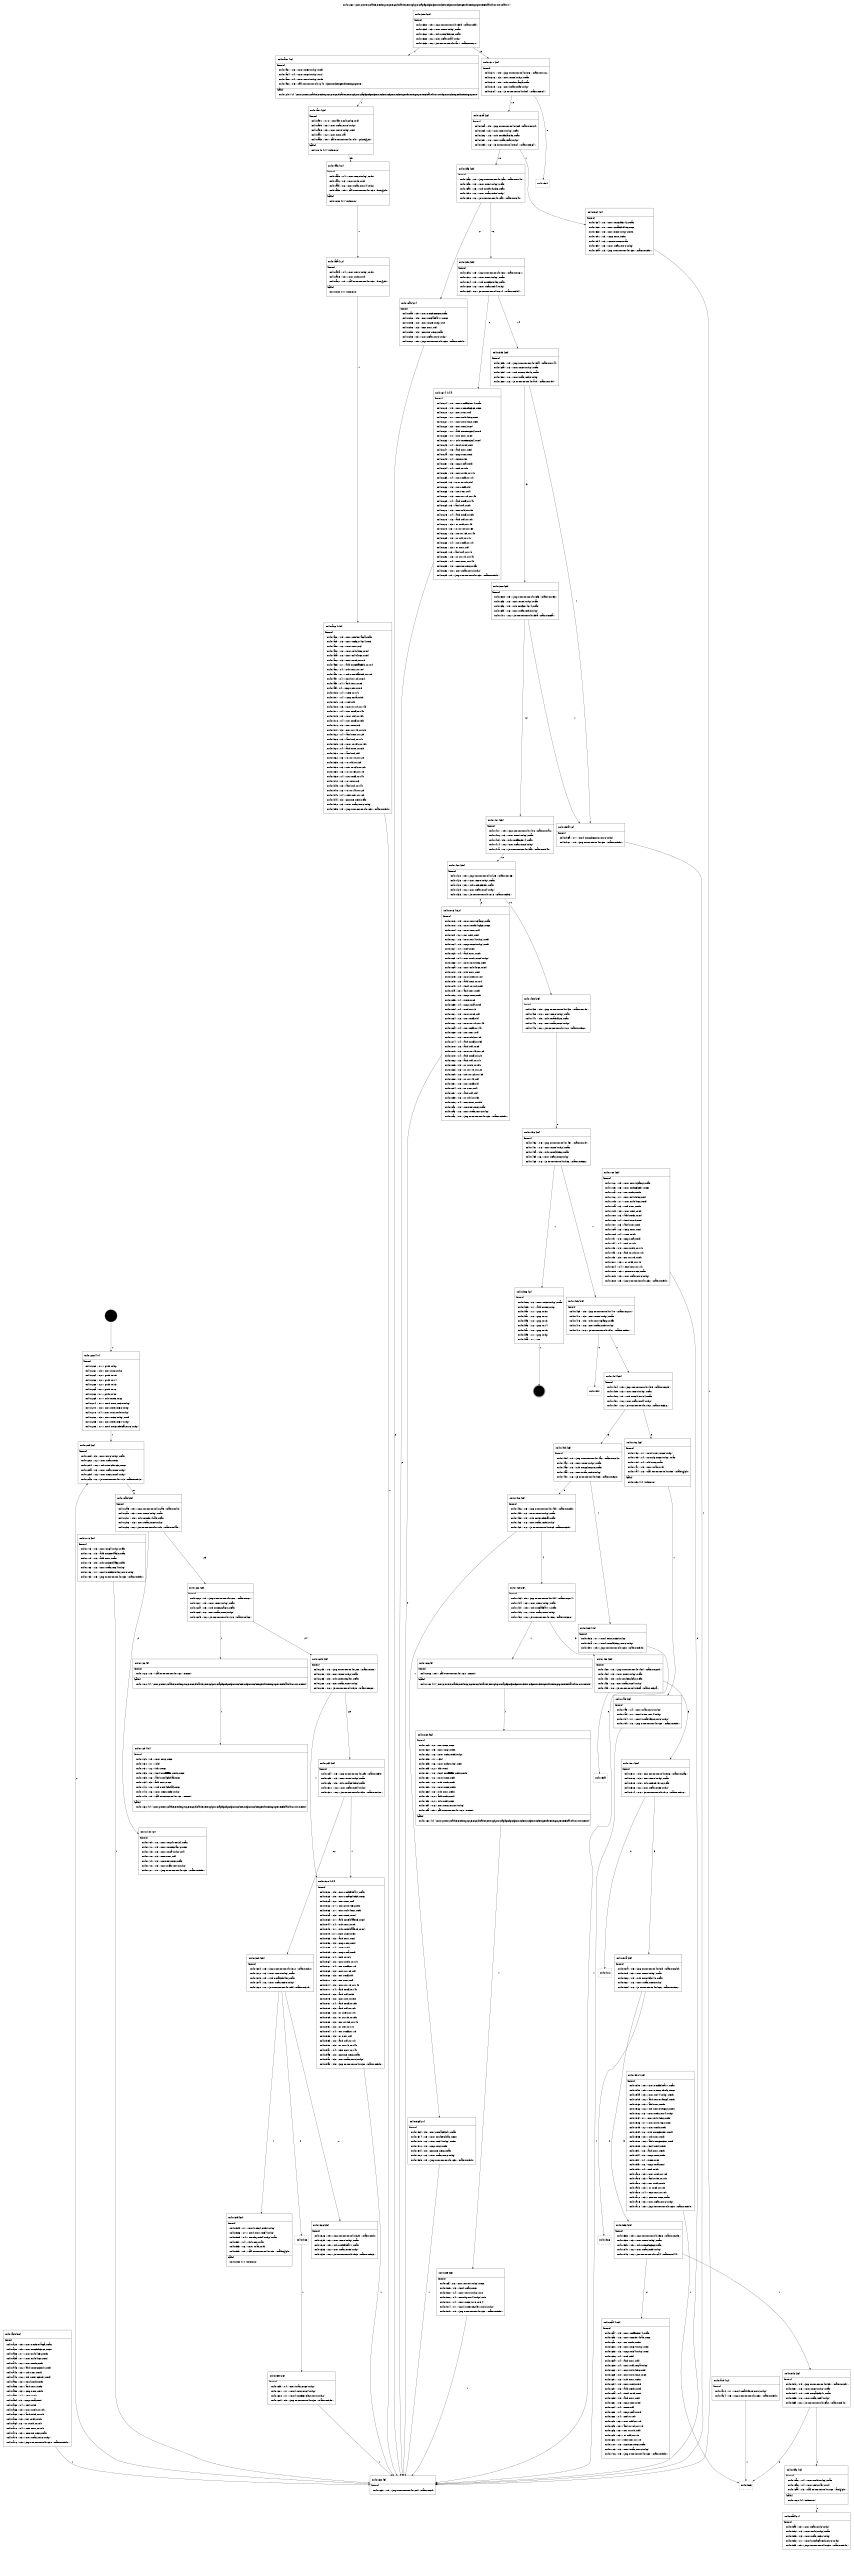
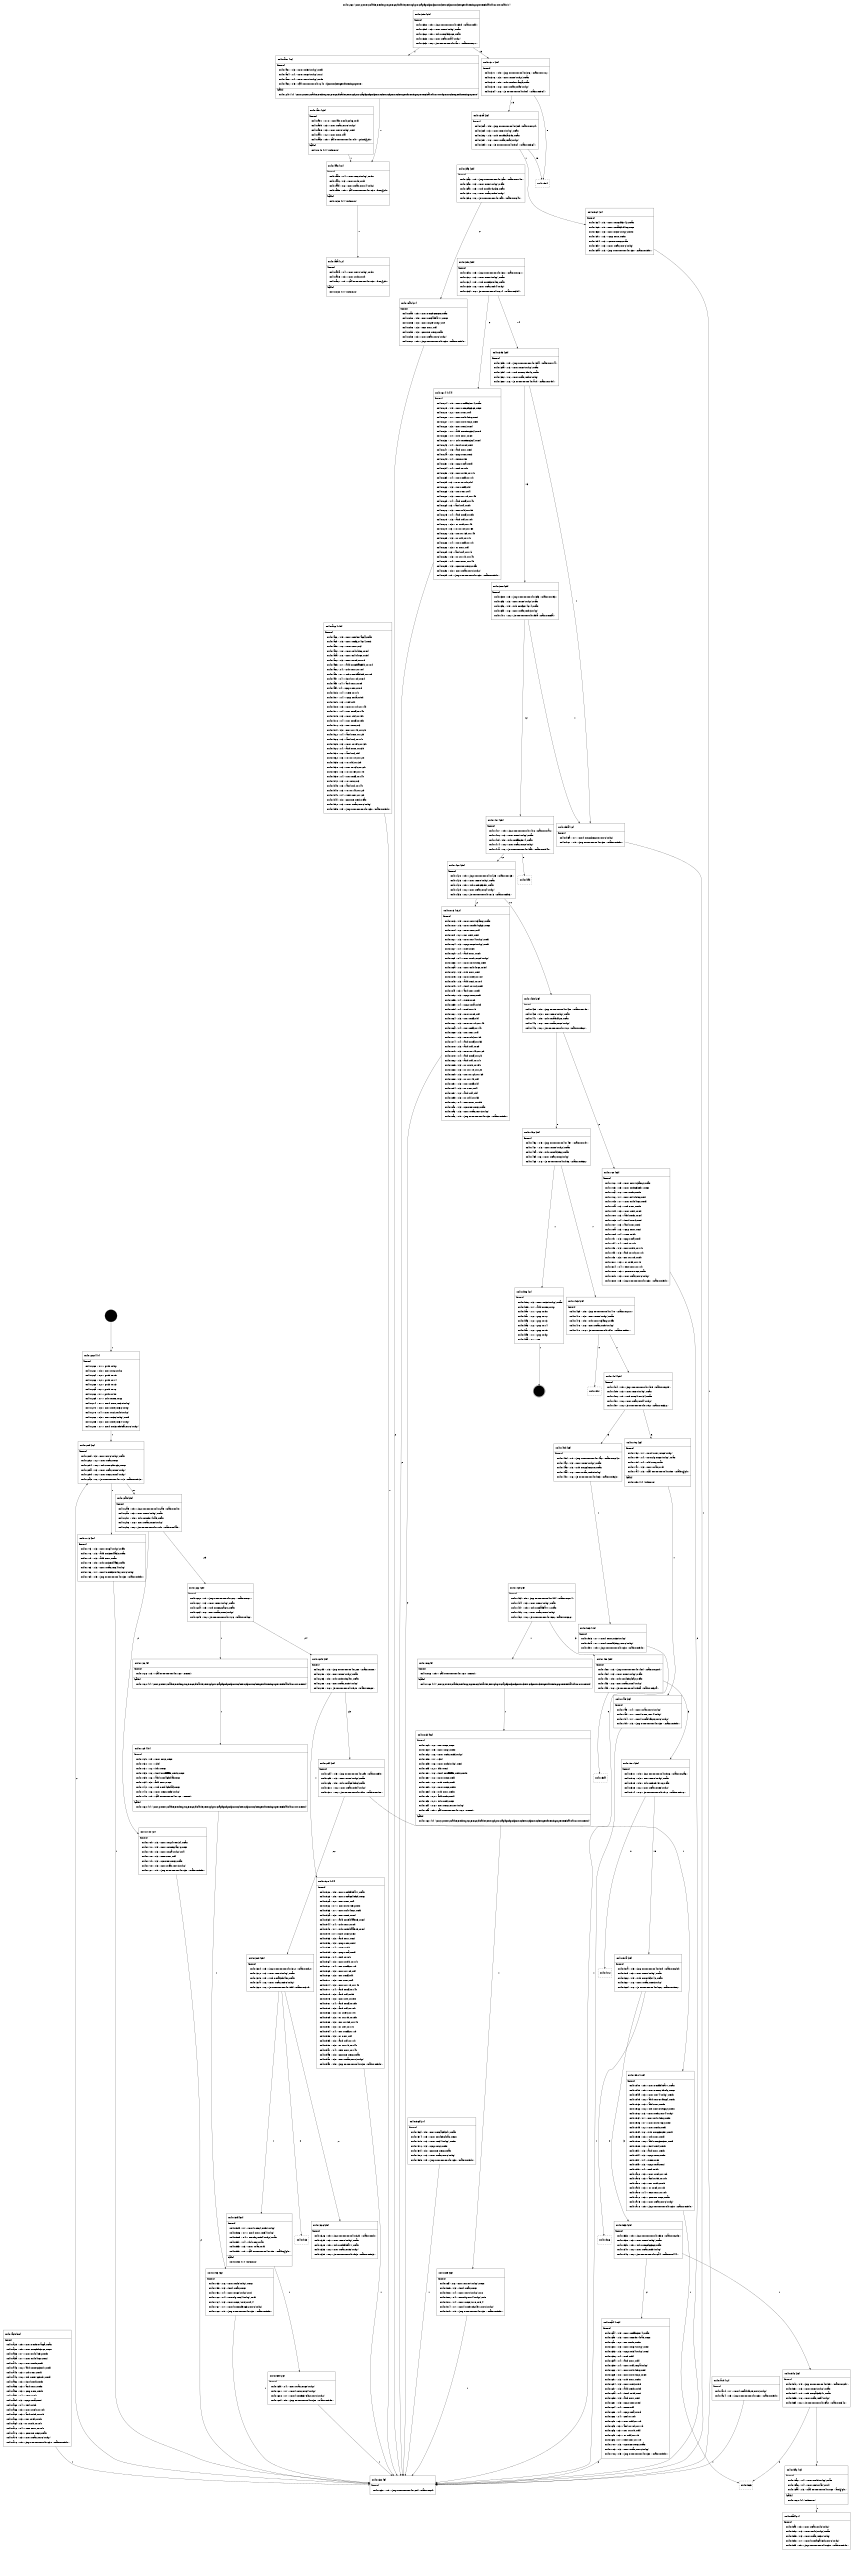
edge "0x401a81 [16]" -> "0x401a91 [23]": now "0x401a81 [16]" -> "0x401aa8 [18]"
edge "0x40138a [25]" -> "0x4013a3 [25]": now "0x40138a [25]" -> "0x401be4"
edge "0x401a91 [23]" -> "0x401aa8 [18]": label " 25" -> " 1"
edge "0x4013a3 [25]" -> "0x4013bc [25]": removed, label "16"
edge "0x401aba [12]" -> "0x401ac6 [148]": removed, label "1"
edge "0x4013d5 [25]" -> "0x4013ee [25]": label " 3" -> " 13"
node "0x401bab": added
edge "0x401813 [152]" -> "0x401420 [25]": reversed
edge "0x401439 [25]" -> "0x4017c0 [83]": added, label "2"
edge "0x40128f [26]" -> "0x401773 [31]": added, label "1"
node "0x4014b6 [25]": removed
edge "0x4012f4 [25]" -> "0x401920 [144]": now "0x4012f4 [25]" -> "0x4019b0 [109]"
edge "0x401501 [25]" -> "0x40151a [25]": label " 3" -> " 18"
edge "0x40170b [27]" -> "0x401c30 [5]": added, label "2"
node "0x401753 [32]": added
edge "0x401bc3" -> "0x4015fd [23]": now "0x4015df [30]" -> "0x4015fd [23]"
edge "0x401a1d [12]" -> "0x401565": now "0x401a1d [12]" -> "0x401c30 [5]"
edge "0x4016a4 [103]" -> "0x401c30 [5]": added, label "2"
